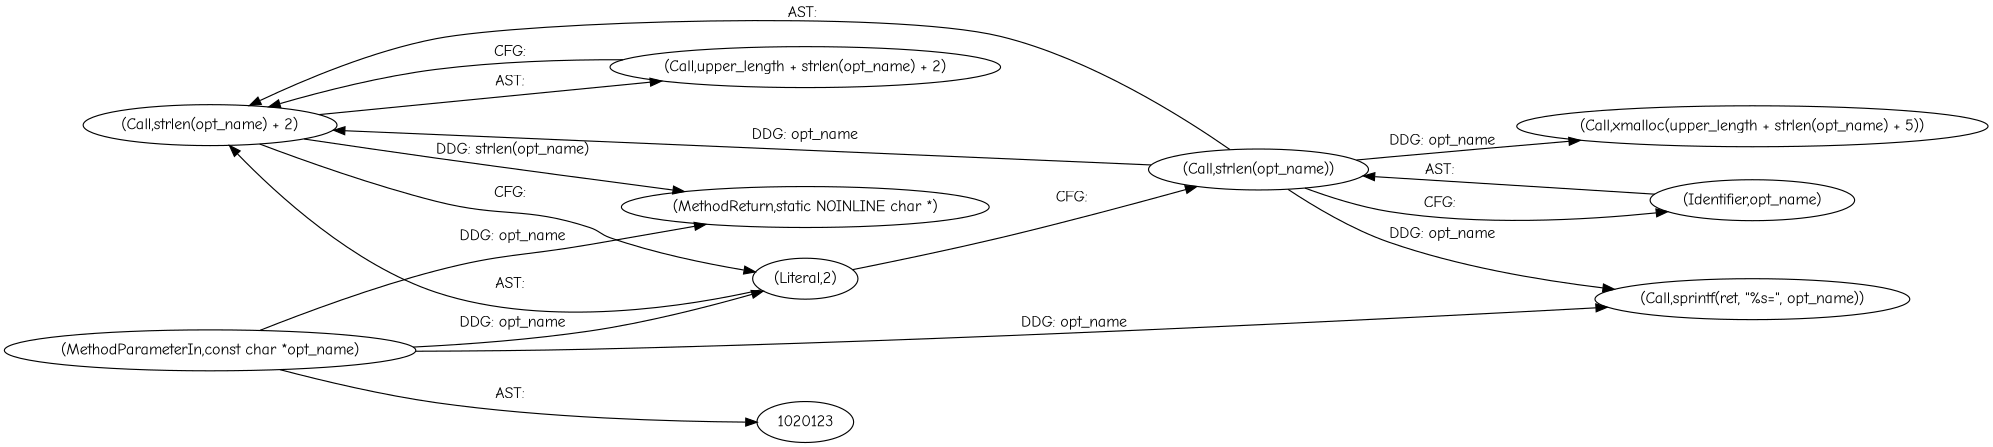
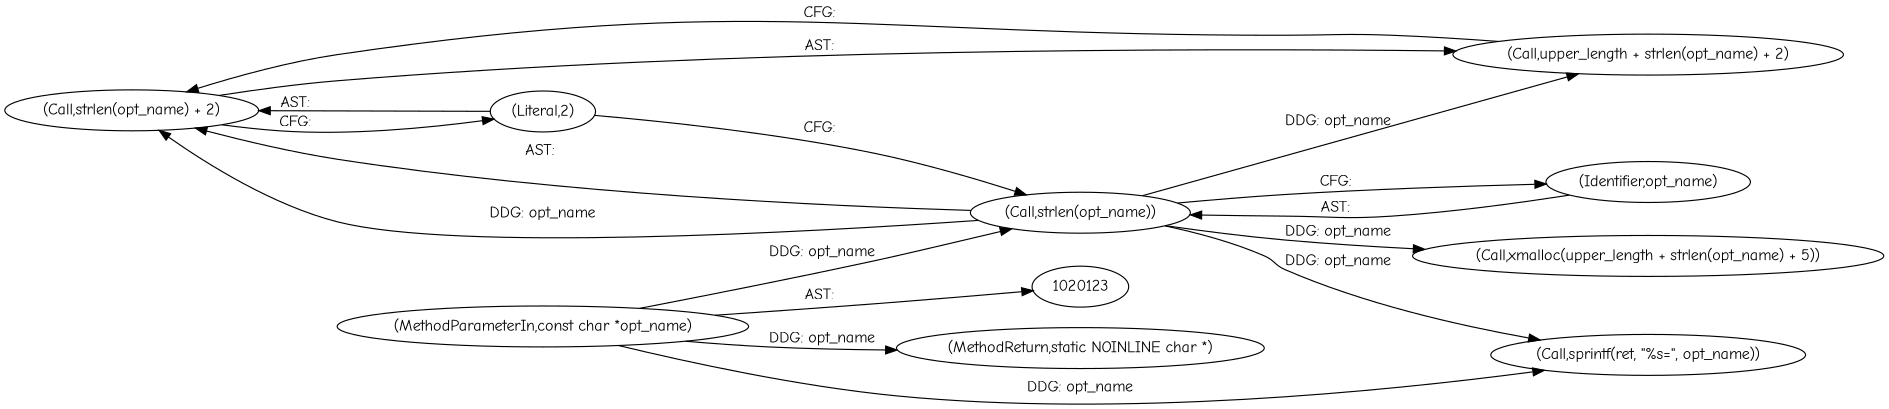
edge "(Call,strlen(opt_name))" -> "(Call,upper_length + strlen(opt_name) + 2)": added, label "DDG: opt_name"
edge "(Call,strlen(opt_name) + 2)" -> "(MethodReturn,static NOINLINE char *)": removed, label "DDG: strlen(opt_name)"
edge "(MethodParameterIn,const char *opt_name)" -> "(Literal,2)": now "(MethodParameterIn,const char *opt_name)" -> "(Call,strlen(opt_name))"
